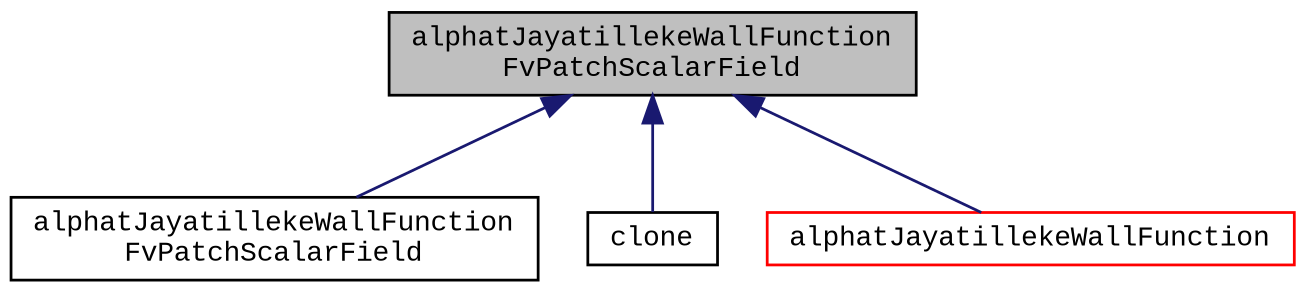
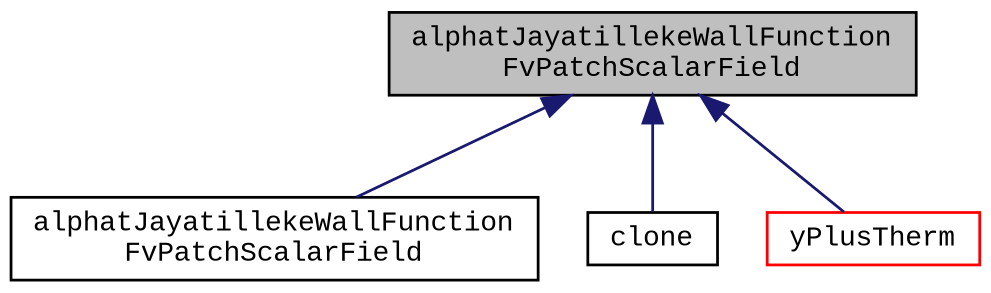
node "alphatJayatillekeWallFunction": label "alphatJayatillekeWallFunction" -> "yPlusTherm"
